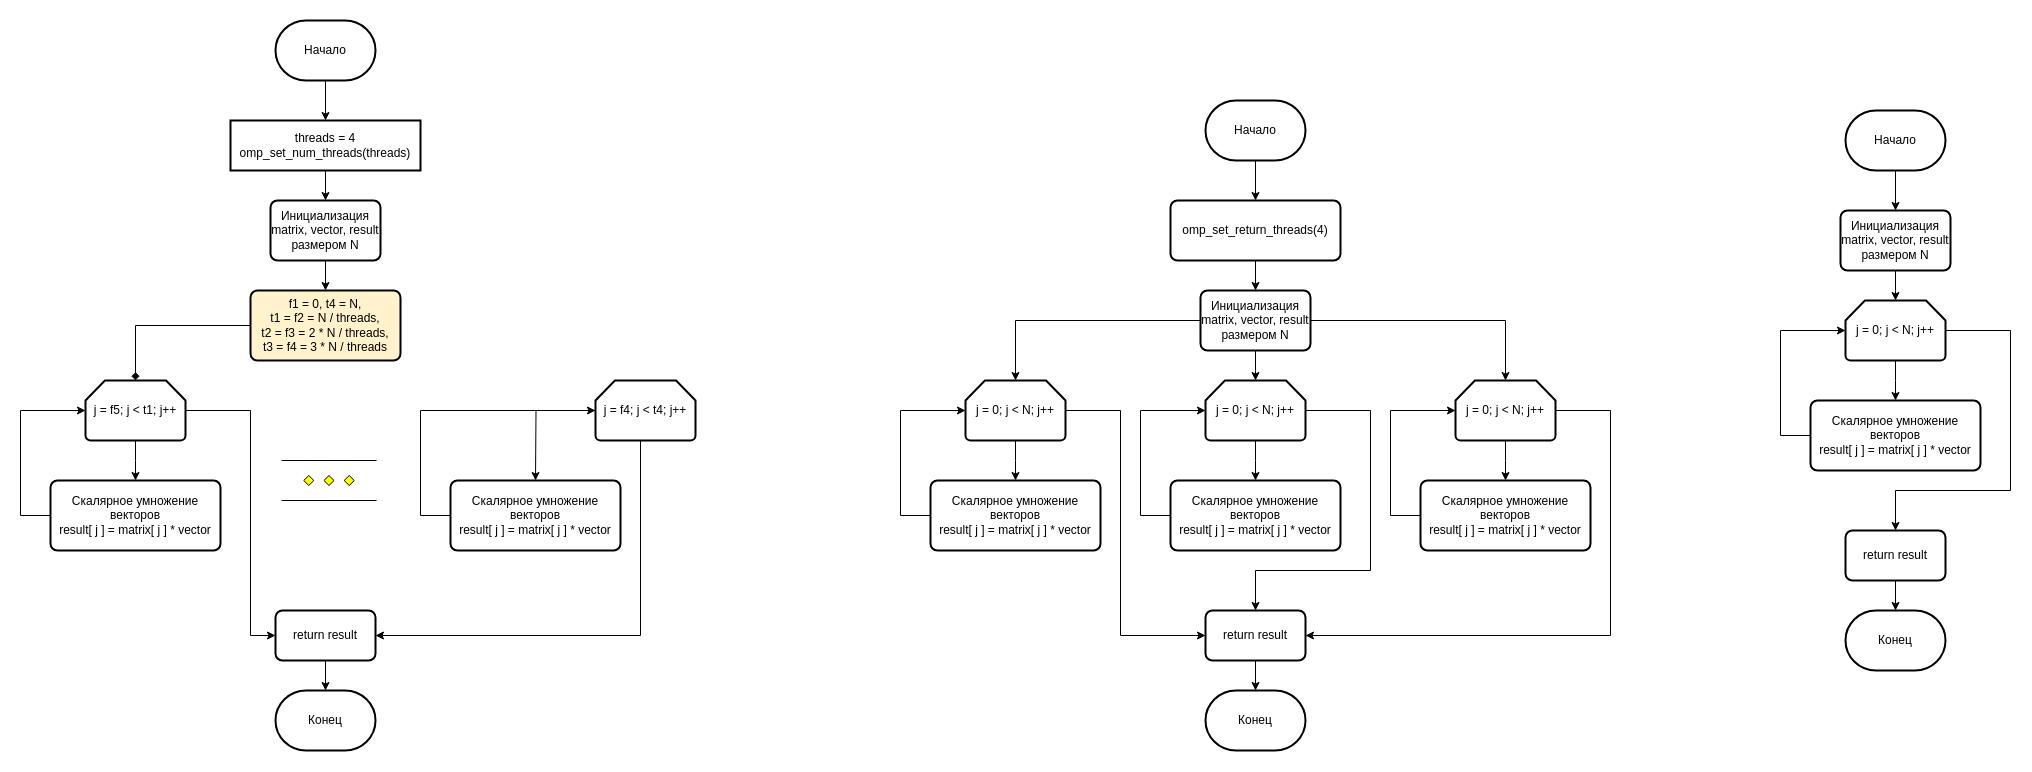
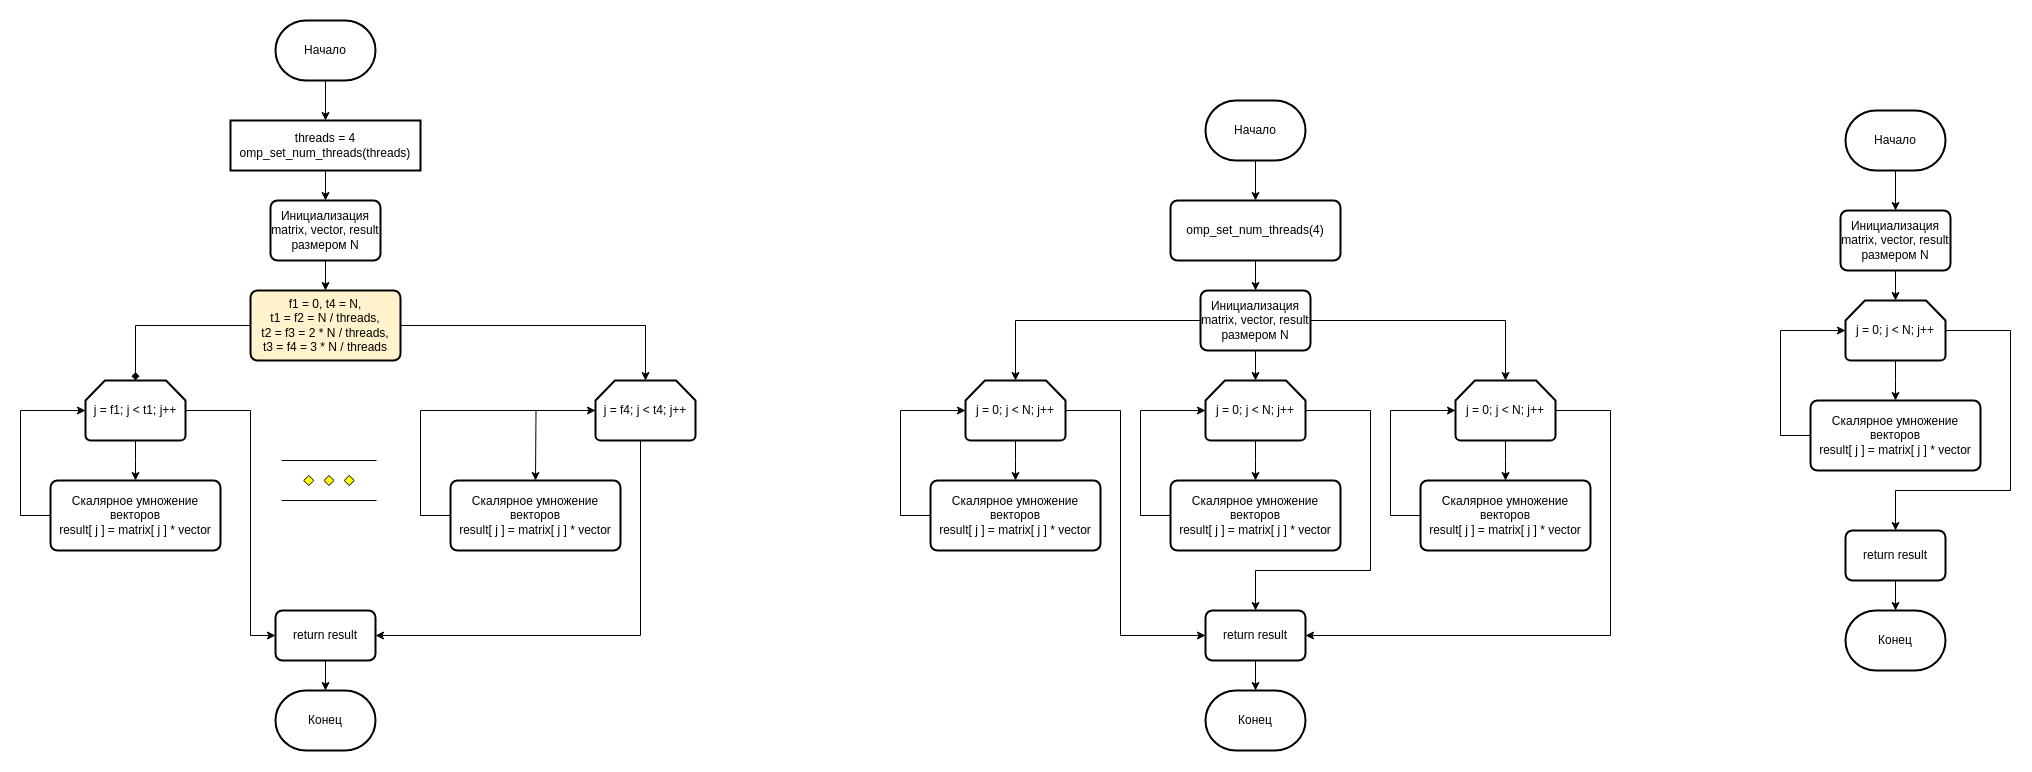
node "omp_set_return_threads(4)": label "omp_set_return_threads(4)" -> "omp_set_num_threads(4)"
edge "f1 = 0, t4 = N, t1 = f2 = N / threads, t2 = f3 = 2 * N / threads, t3 = f4 = 3 * N / threads" -> "j = f4; j < t4; j++": added
node "j = f5; j < t1; j++": label "j = f5; j < t1; j++" -> "j = f1; j < t1; j++"
